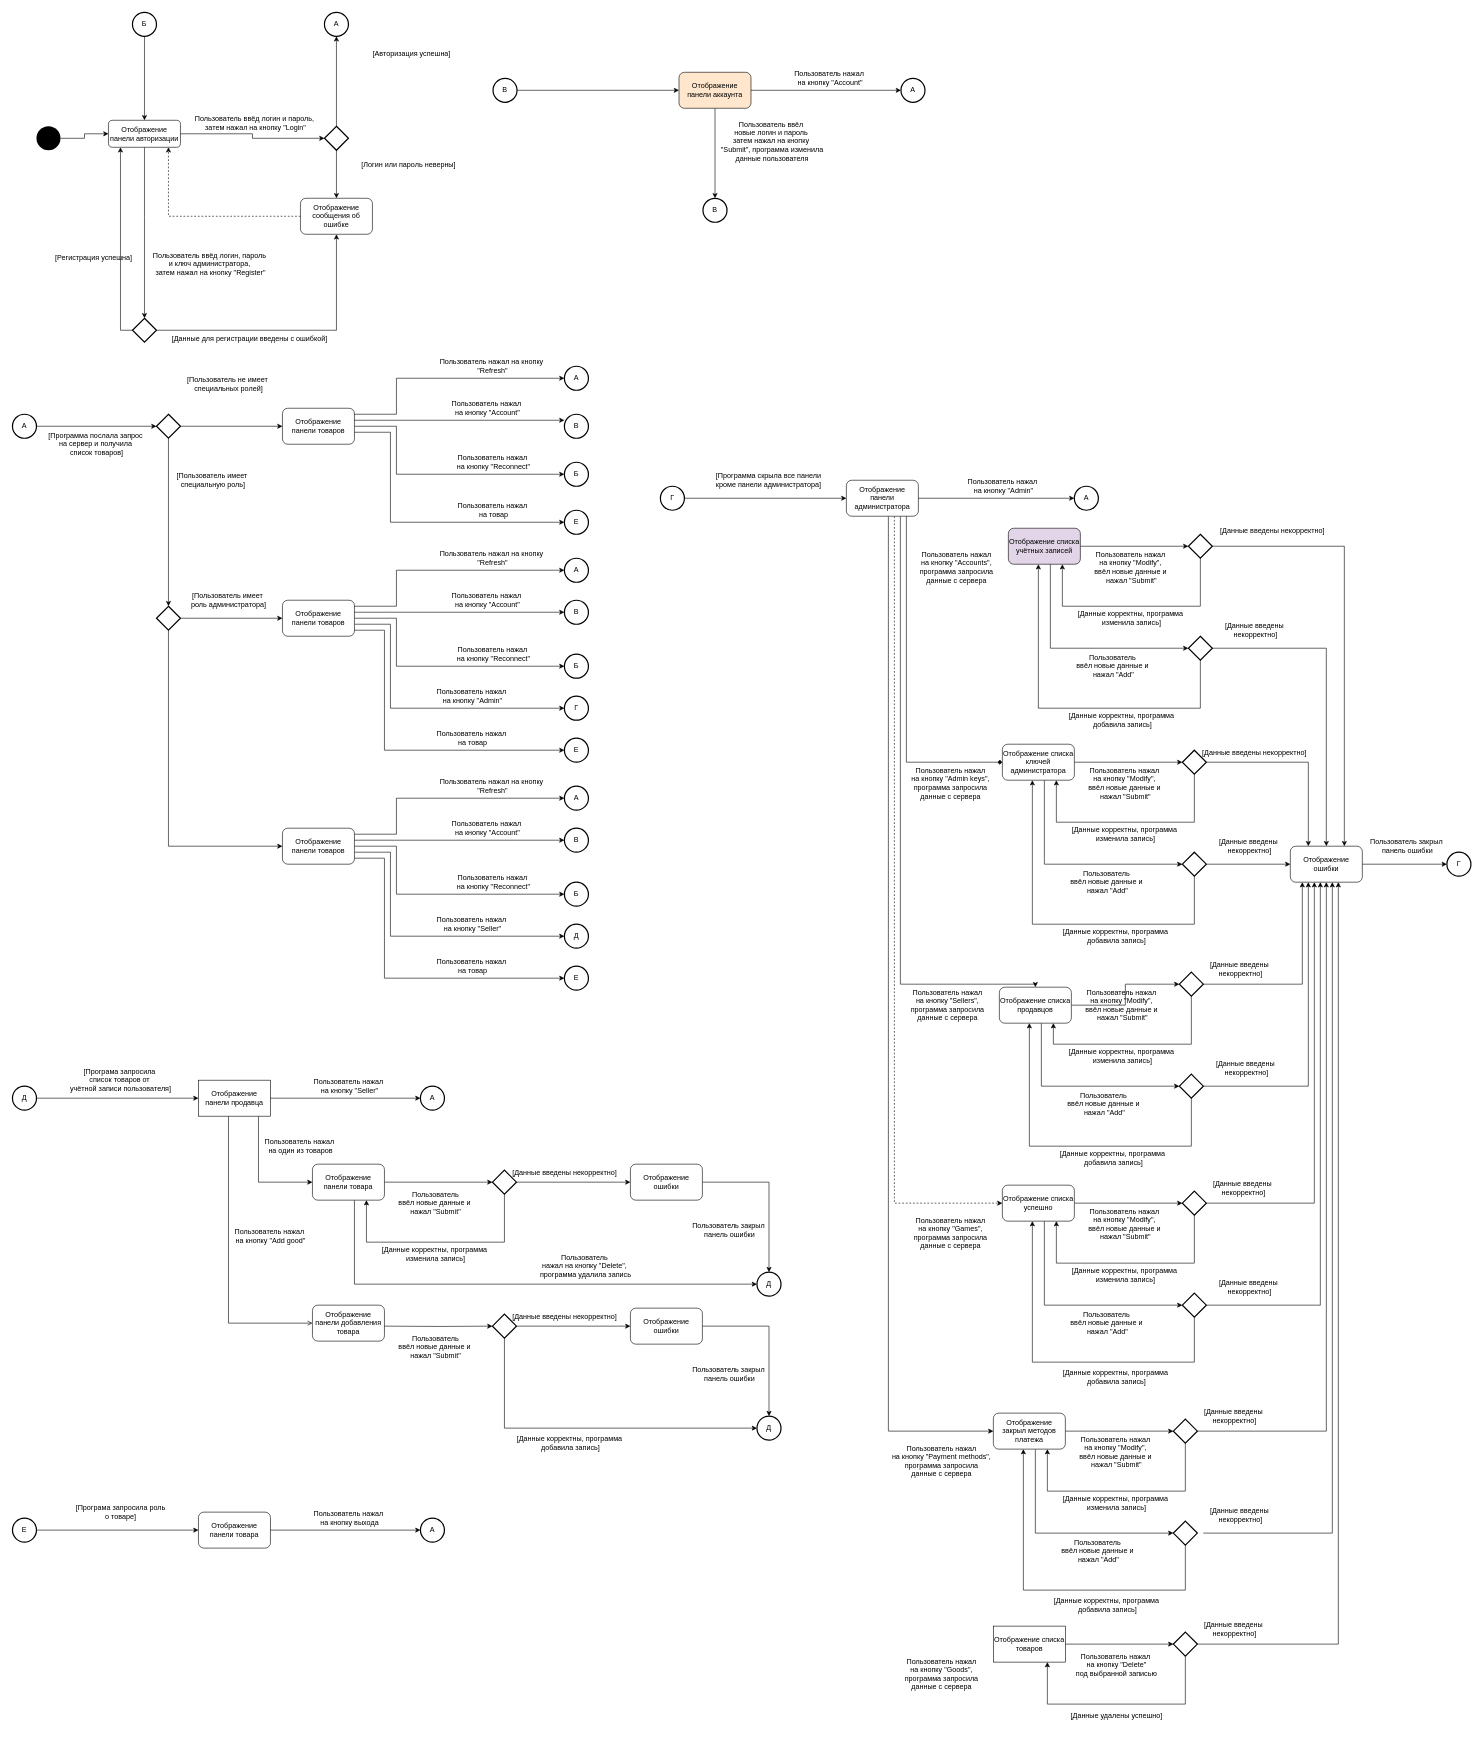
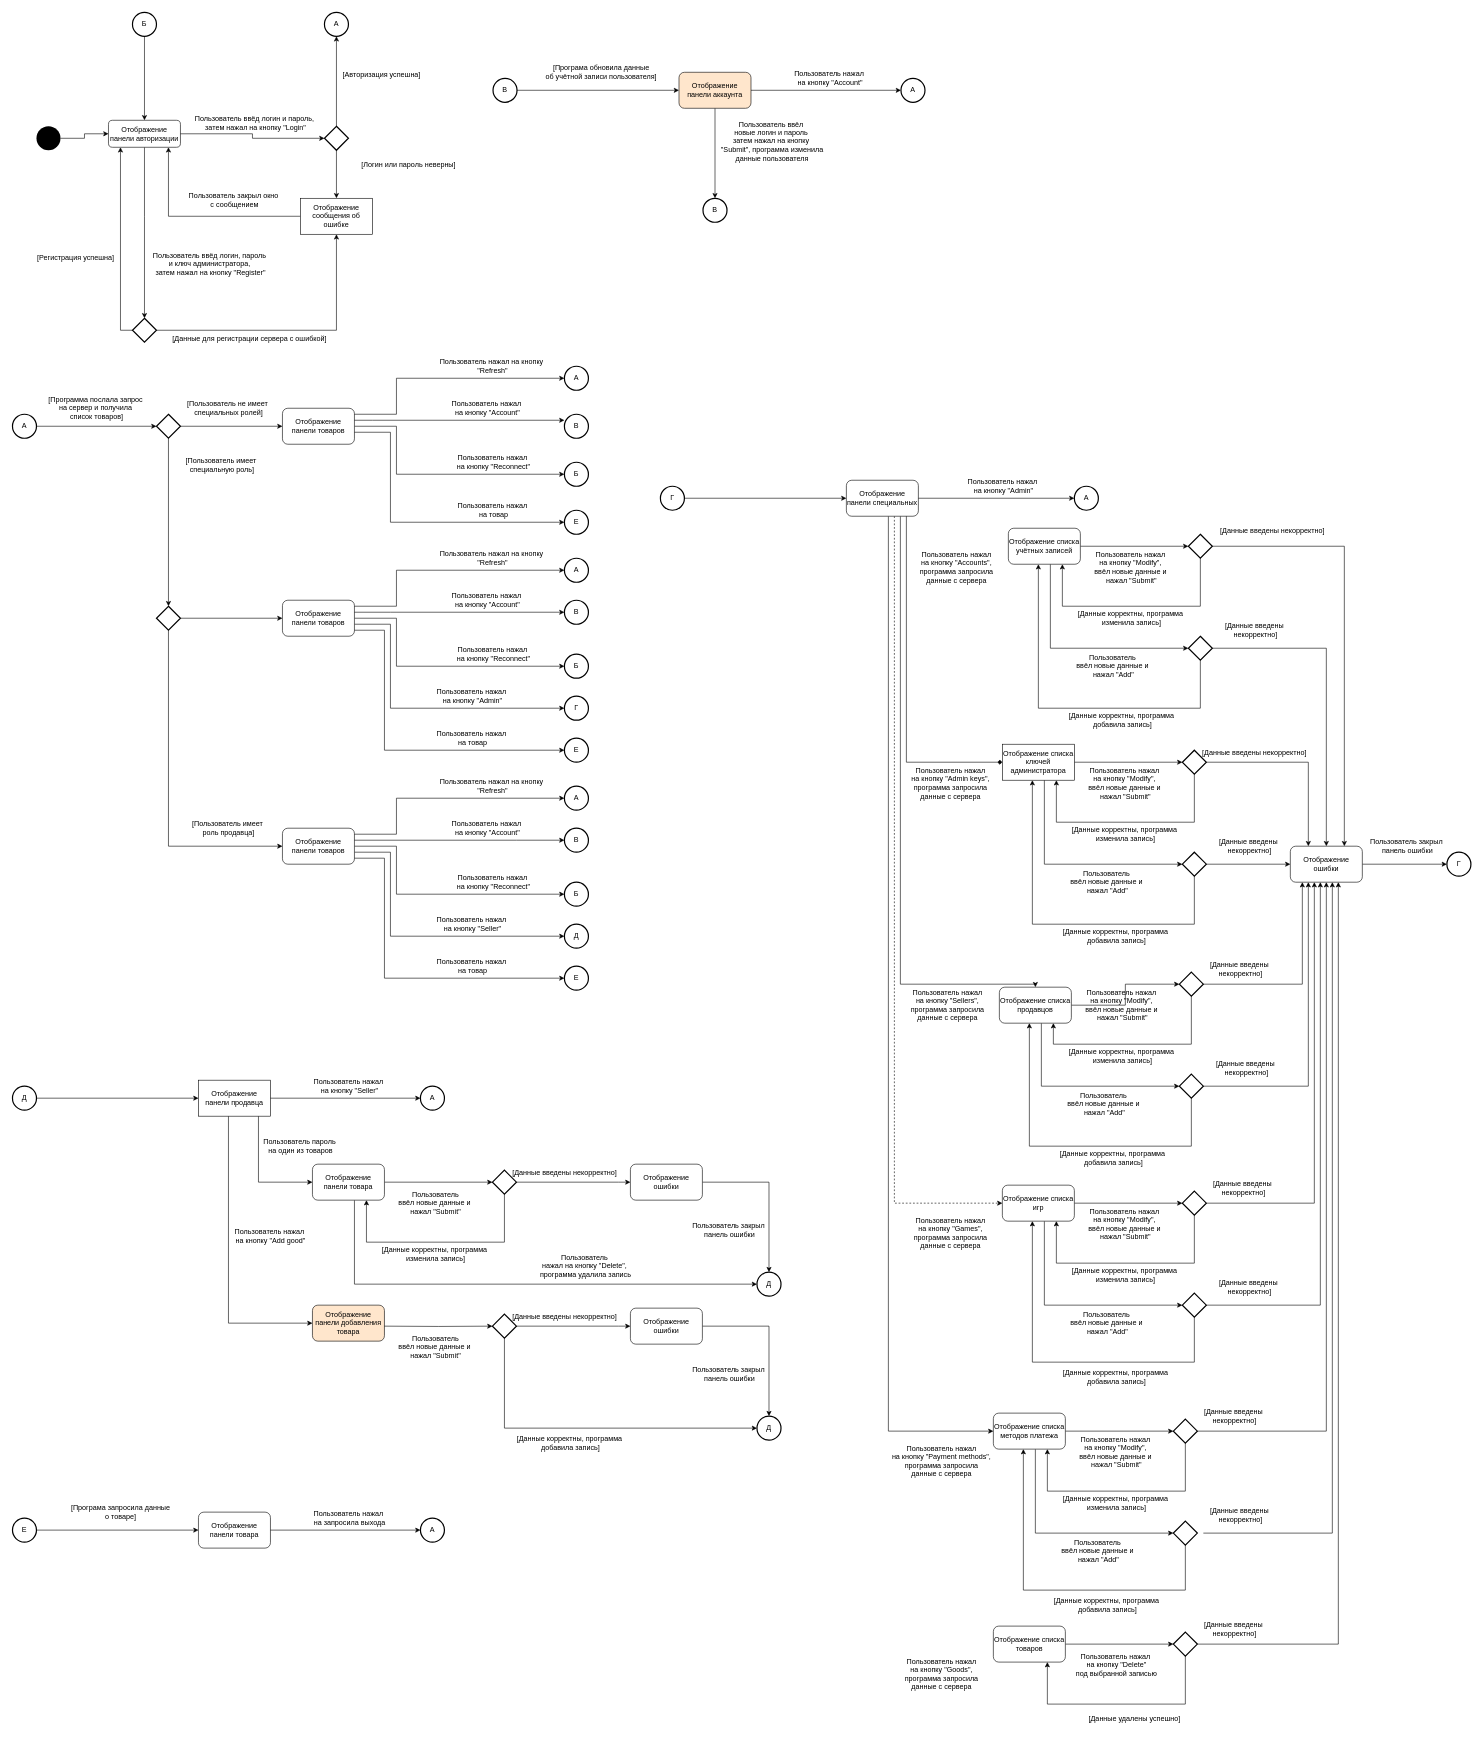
node "[Авторизация успешна]": moved (411, 54) -> (381, 75)
node "[Програма обновила данные об учётной записи пользователя]": added
node "Пользователь закрыл окно с сообщением": added
edge "Отображение сообщения об ошибке" -> "Отображение панели авторизации": style dashed -> solid
node "Отображение сообщения об ошибке": shape rounded rectangle -> rectangle
node "[Регистрация успешна]": moved (93, 258) -> (75, 258)
node "[Данные для регистрации введены с ошибкой]": label "[Данные для регистрации введены с ошибкой]" -> "[Данные для регистрации сервера с ошибкой]"
node "[Пользователь не имеет специальных ролей]": moved (228, 384) -> (228, 408)
node "[Программа послала запрос на сервер и получила список товаров]": moved (96, 444) -> (96, 408)
node "[Пользователь имеет специальную роль]": moved (213, 480) -> (222, 465)
node "[Программа скрыла все панели кроме панели администратора]": removed
node "Отображение панели администратора": label "Отображение панели администратора" -> "Отображение панели специальных"
node "Отображение списка учётных записей": fillcolor #e1d5e7 -> #ffffff
node "[Пользователь имеет роль администратора]": removed
node "Отображение списка ключей администратора": shape rounded rectangle -> rectangle
node "[Пользователь имеет роль продавца]": added
node "[Програма запросила список товаров от учётной записи пользователя]": removed
node "Пользователь нажал на один из товаров": label "Пользователь нажал на один из товаров" -> "Пользователь пароль на один из товаров"
node "Отображение списка успешно": label "Отображение списка успешно" -> "Отображение списка игр"
edge "Отображение панели продавца" -> "Отображение панели добавления товара": arrowhead open -> classic
node "Отображение панели добавления товара": fillcolor #ffffff -> #ffe6cc
node "Отображение закрыл методов платежа": label "Отображение закрыл методов платежа" -> "Отображение списка методов платежа"
node "[Програма запросила роль о товаре]": label "[Програма запросила роль о товаре]" -> "[Програма запросила данные о товаре]"
node "Пользователь нажал на кнопку выхода": label "Пользователь нажал на кнопку выхода" -> "Пользователь нажал на запросила выхода"
node "Отображение списка товаров": shape rectangle -> rounded rectangle
node "[Данные удалены успешно]": moved (1116, 1716) -> (1134, 1719)
